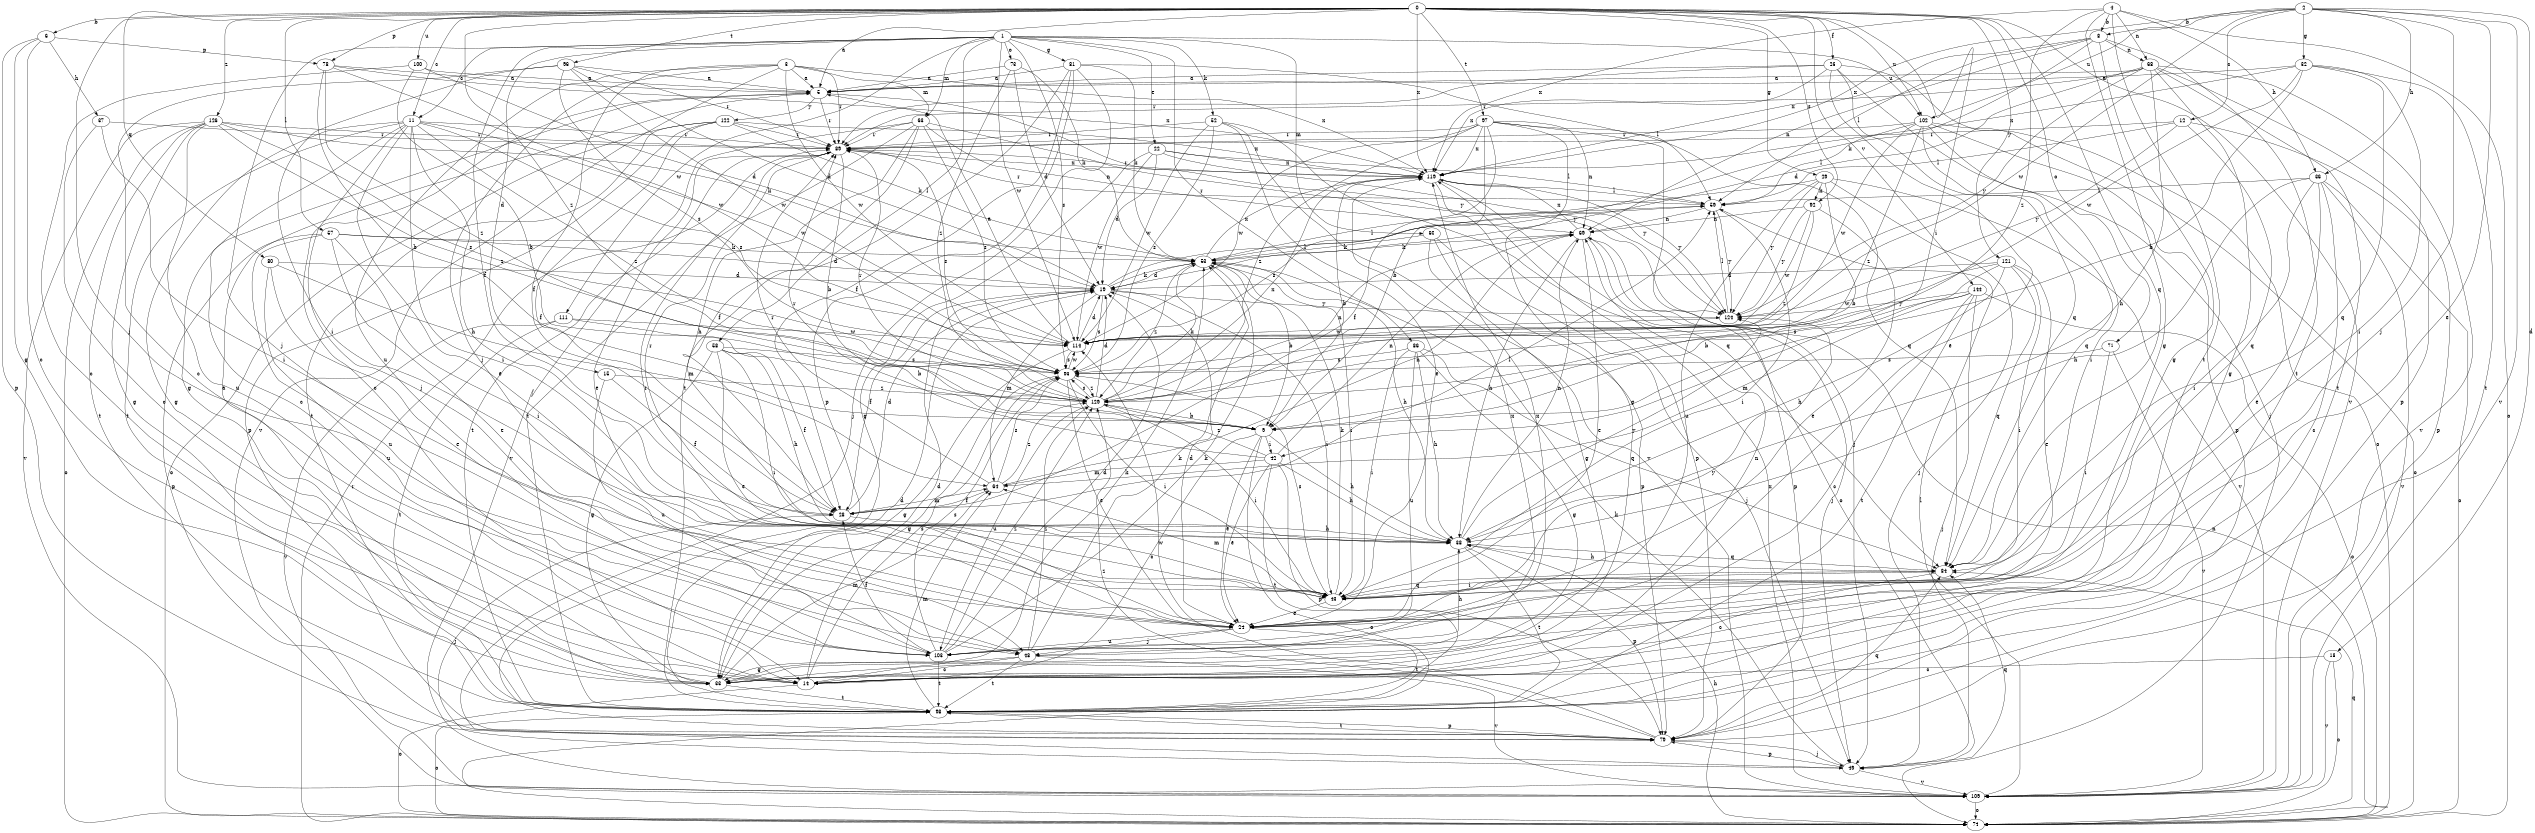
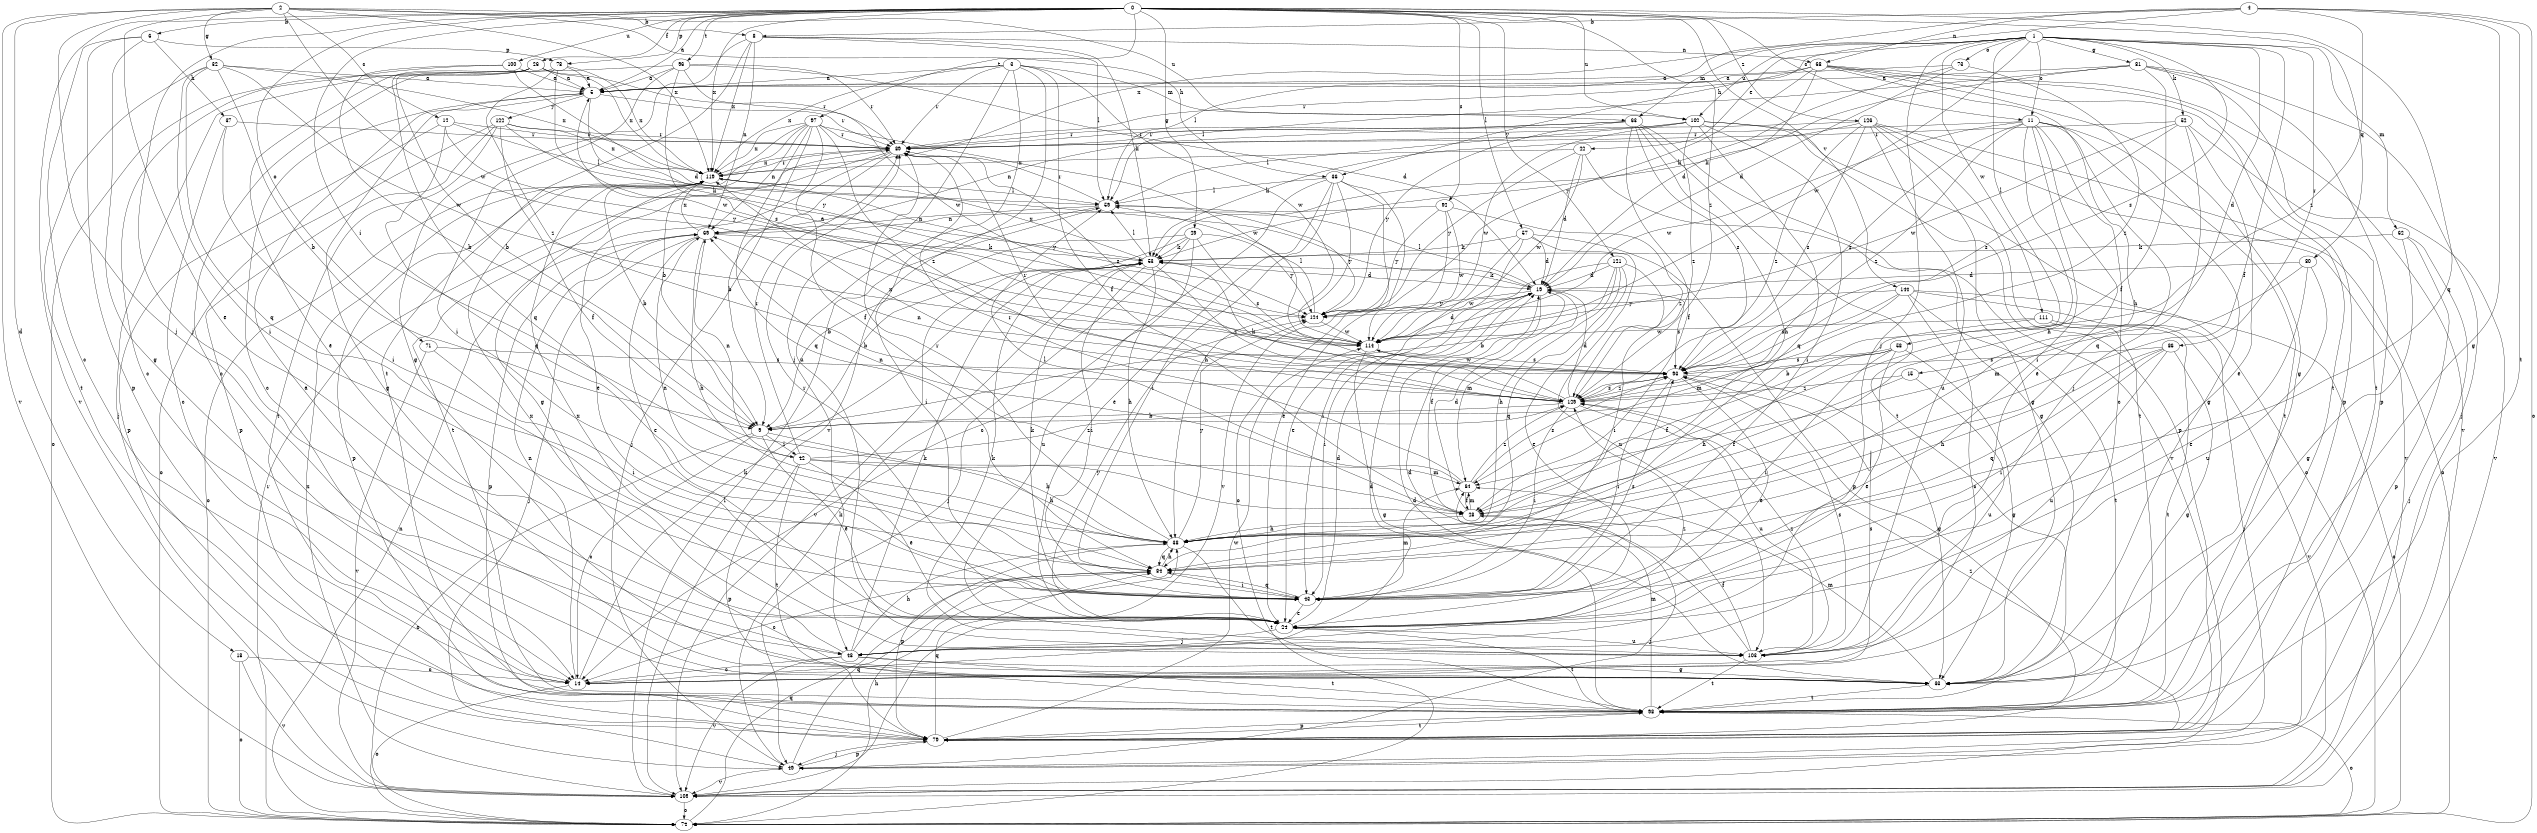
edge "22" -> "59": now "1" -> "59"
edge "29" -> "92": now "29" -> "53"
node "60": label "60" -> "62"
